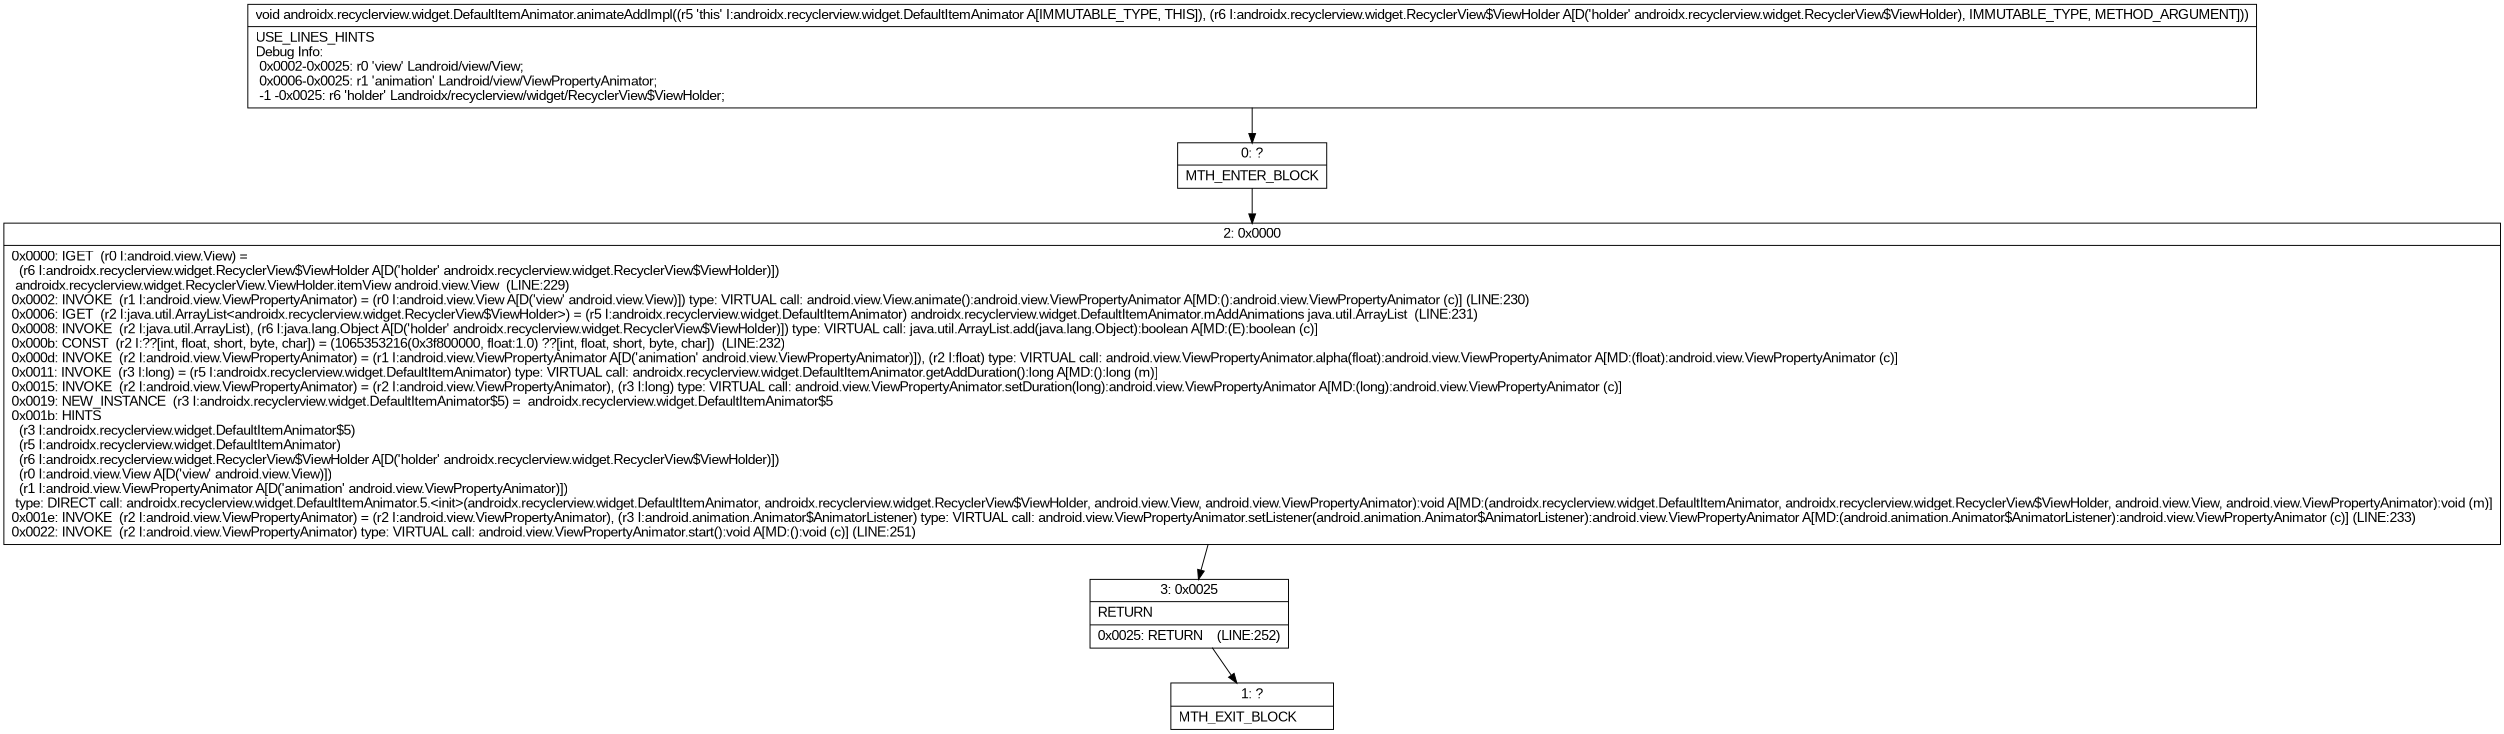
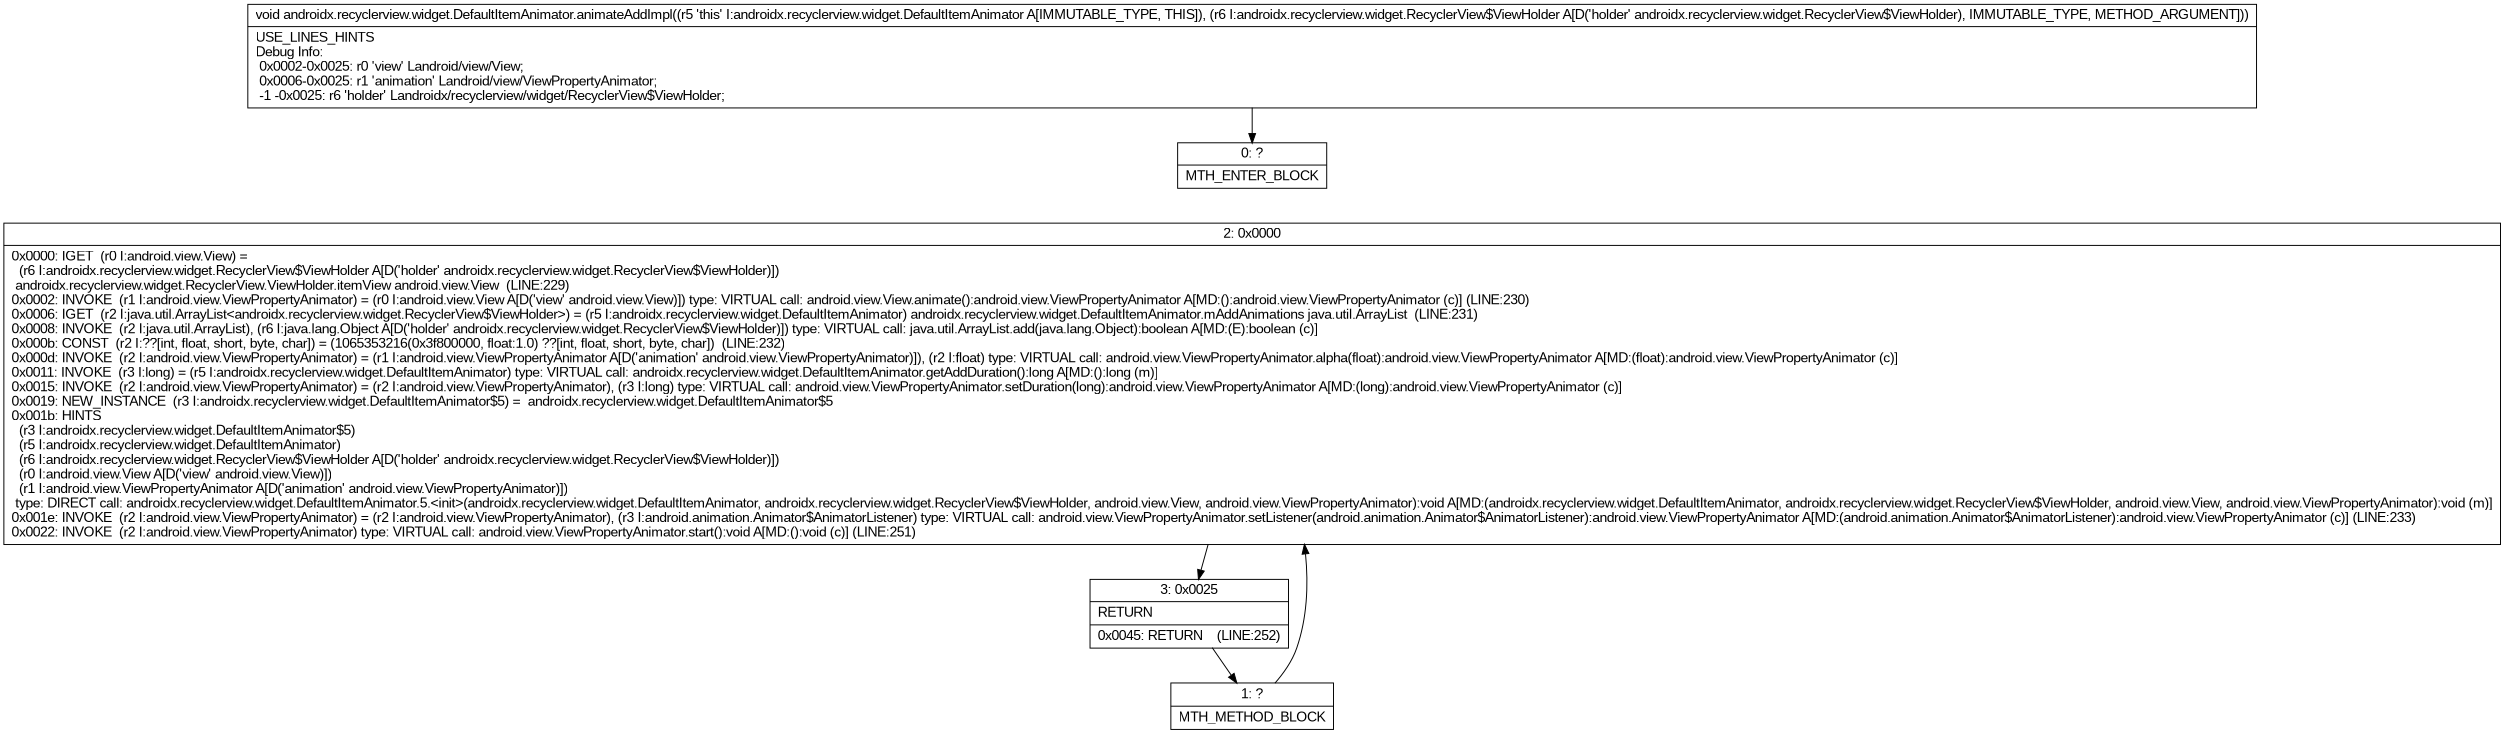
edge "0: ?" -> "2: 0x0000": now "1: ?" -> "2: 0x0000"
node "3: 0x0025": text "0x0025: RETURN    (LINE:252)" -> "0x0045: RETURN    (LINE:252)"
node "1: ?": text "MTH_EXIT_BLOCK" -> "MTH_METHOD_BLOCK"
